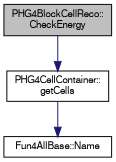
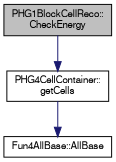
node "PHG4BlockCellReco:: CheckEnergy": label "PHG4BlockCellReco:: CheckEnergy" -> "PHG1BlockCellReco:: CheckEnergy"
node "Fun4AllBase::Name": label "Fun4AllBase::Name" -> "Fun4AllBase::AllBase"
